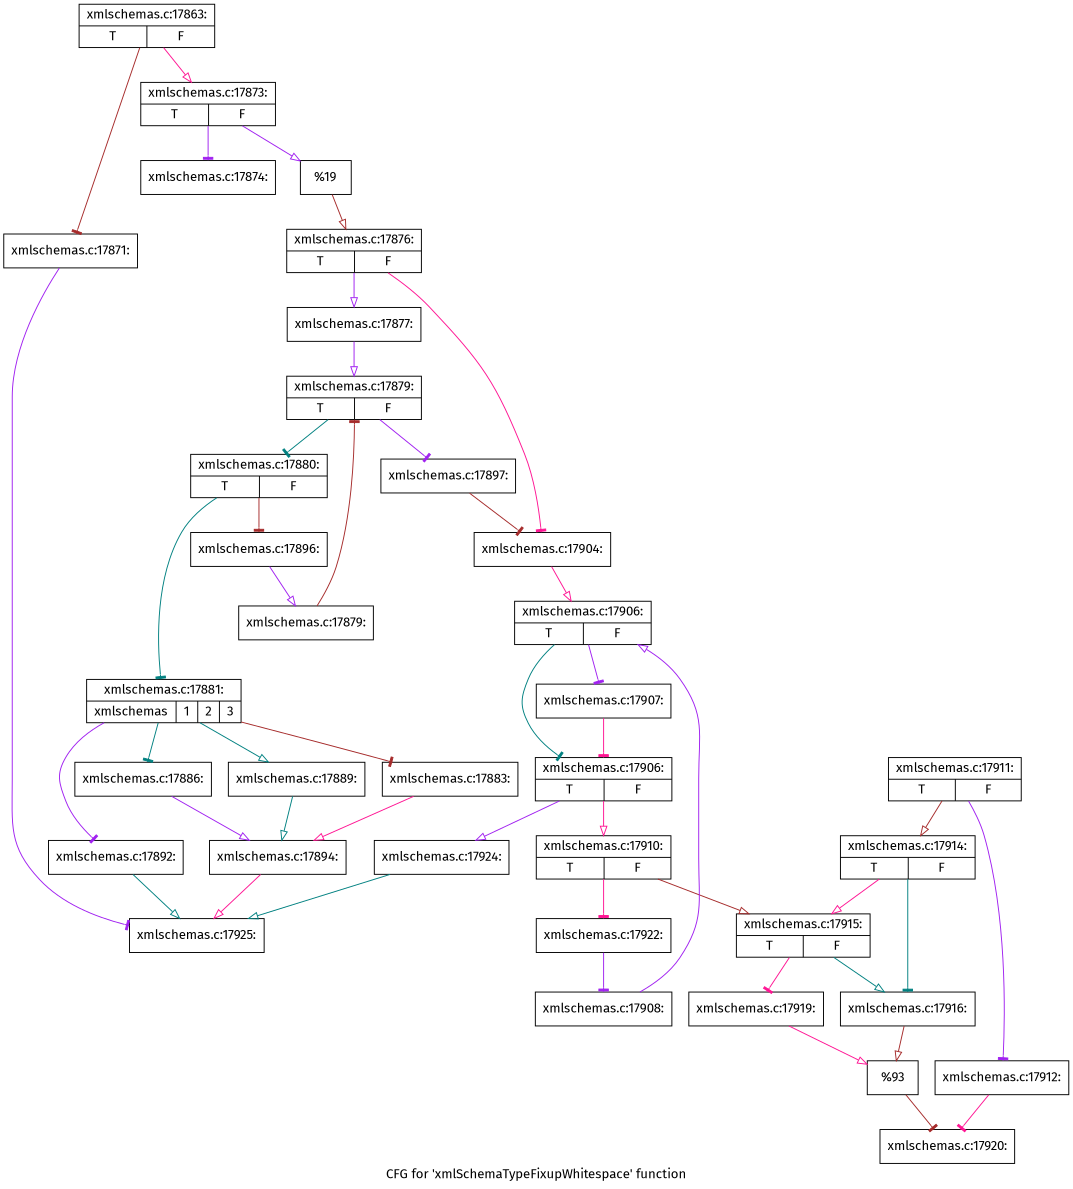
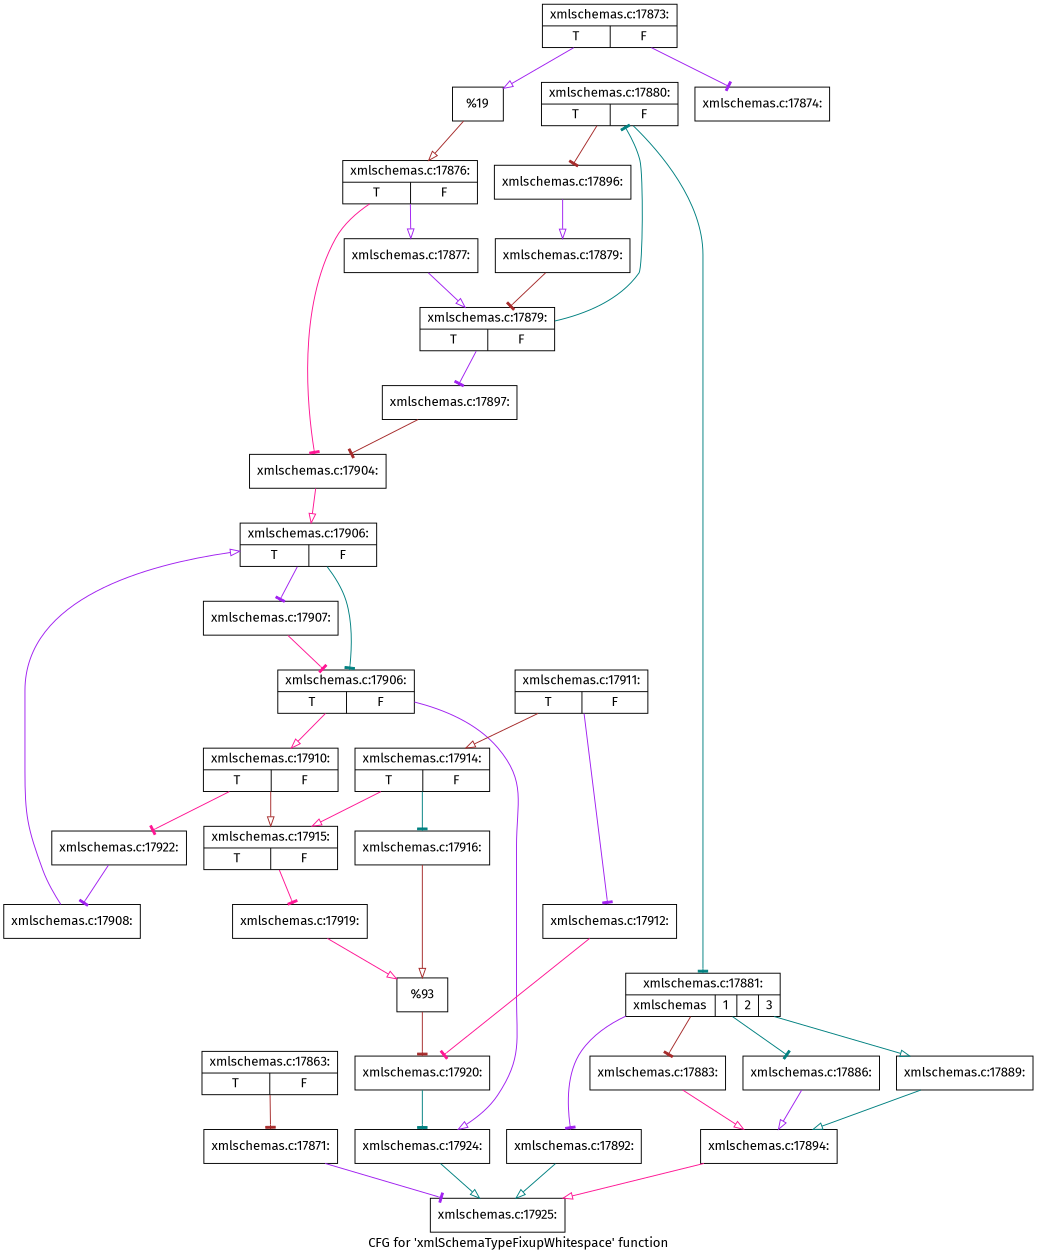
edge "xmlschemas.c:17863:" -> "xmlschemas.c:17873:": removed
edge "xmlschemas.c:17915:" -> "xmlschemas.c:17916:": removed
edge "xmlschemas.c:17920:" -> "xmlschemas.c:17924:": added
